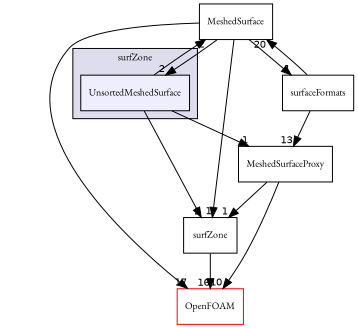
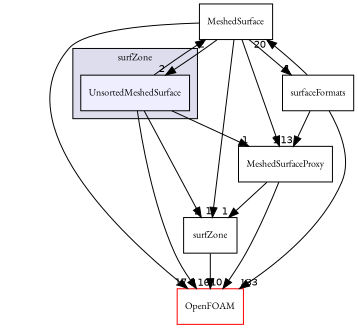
edge "MeshedSurface" -> "MeshedSurfaceProxy": added
edge "UnsortedMeshedSurface" -> "OpenFOAM": added
edge "surfaceFormats" -> "OpenFOAM": added
